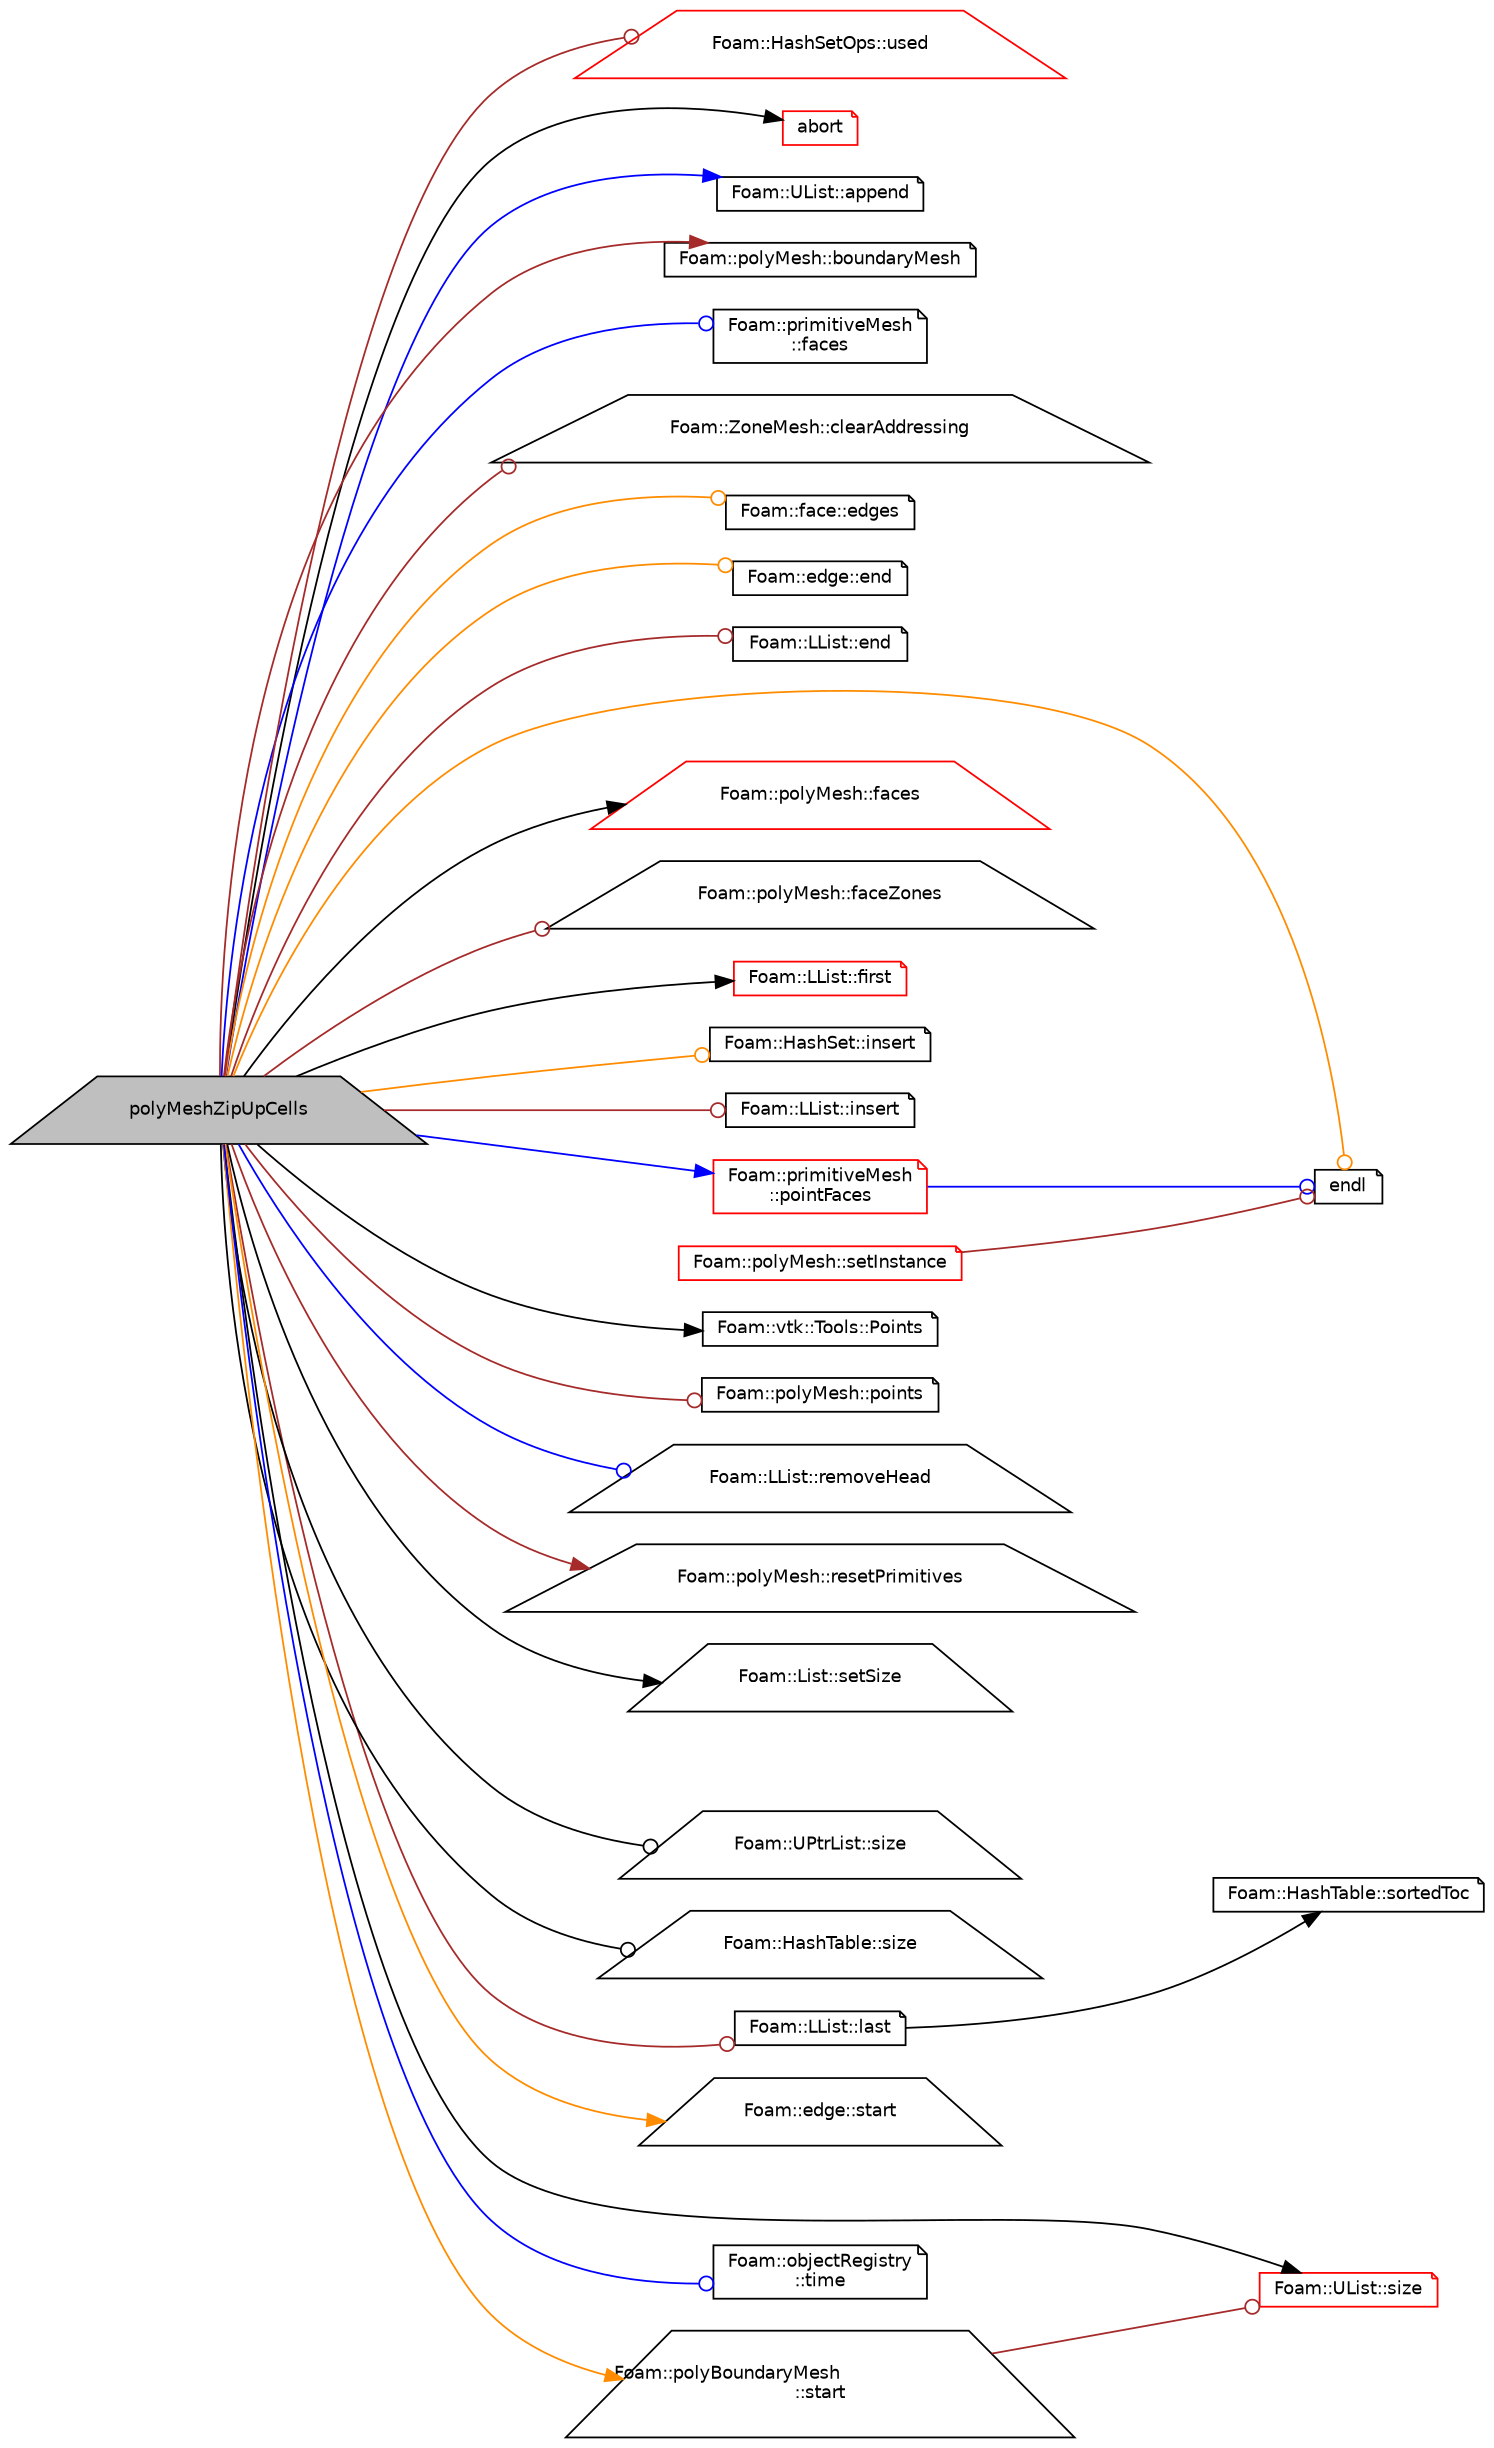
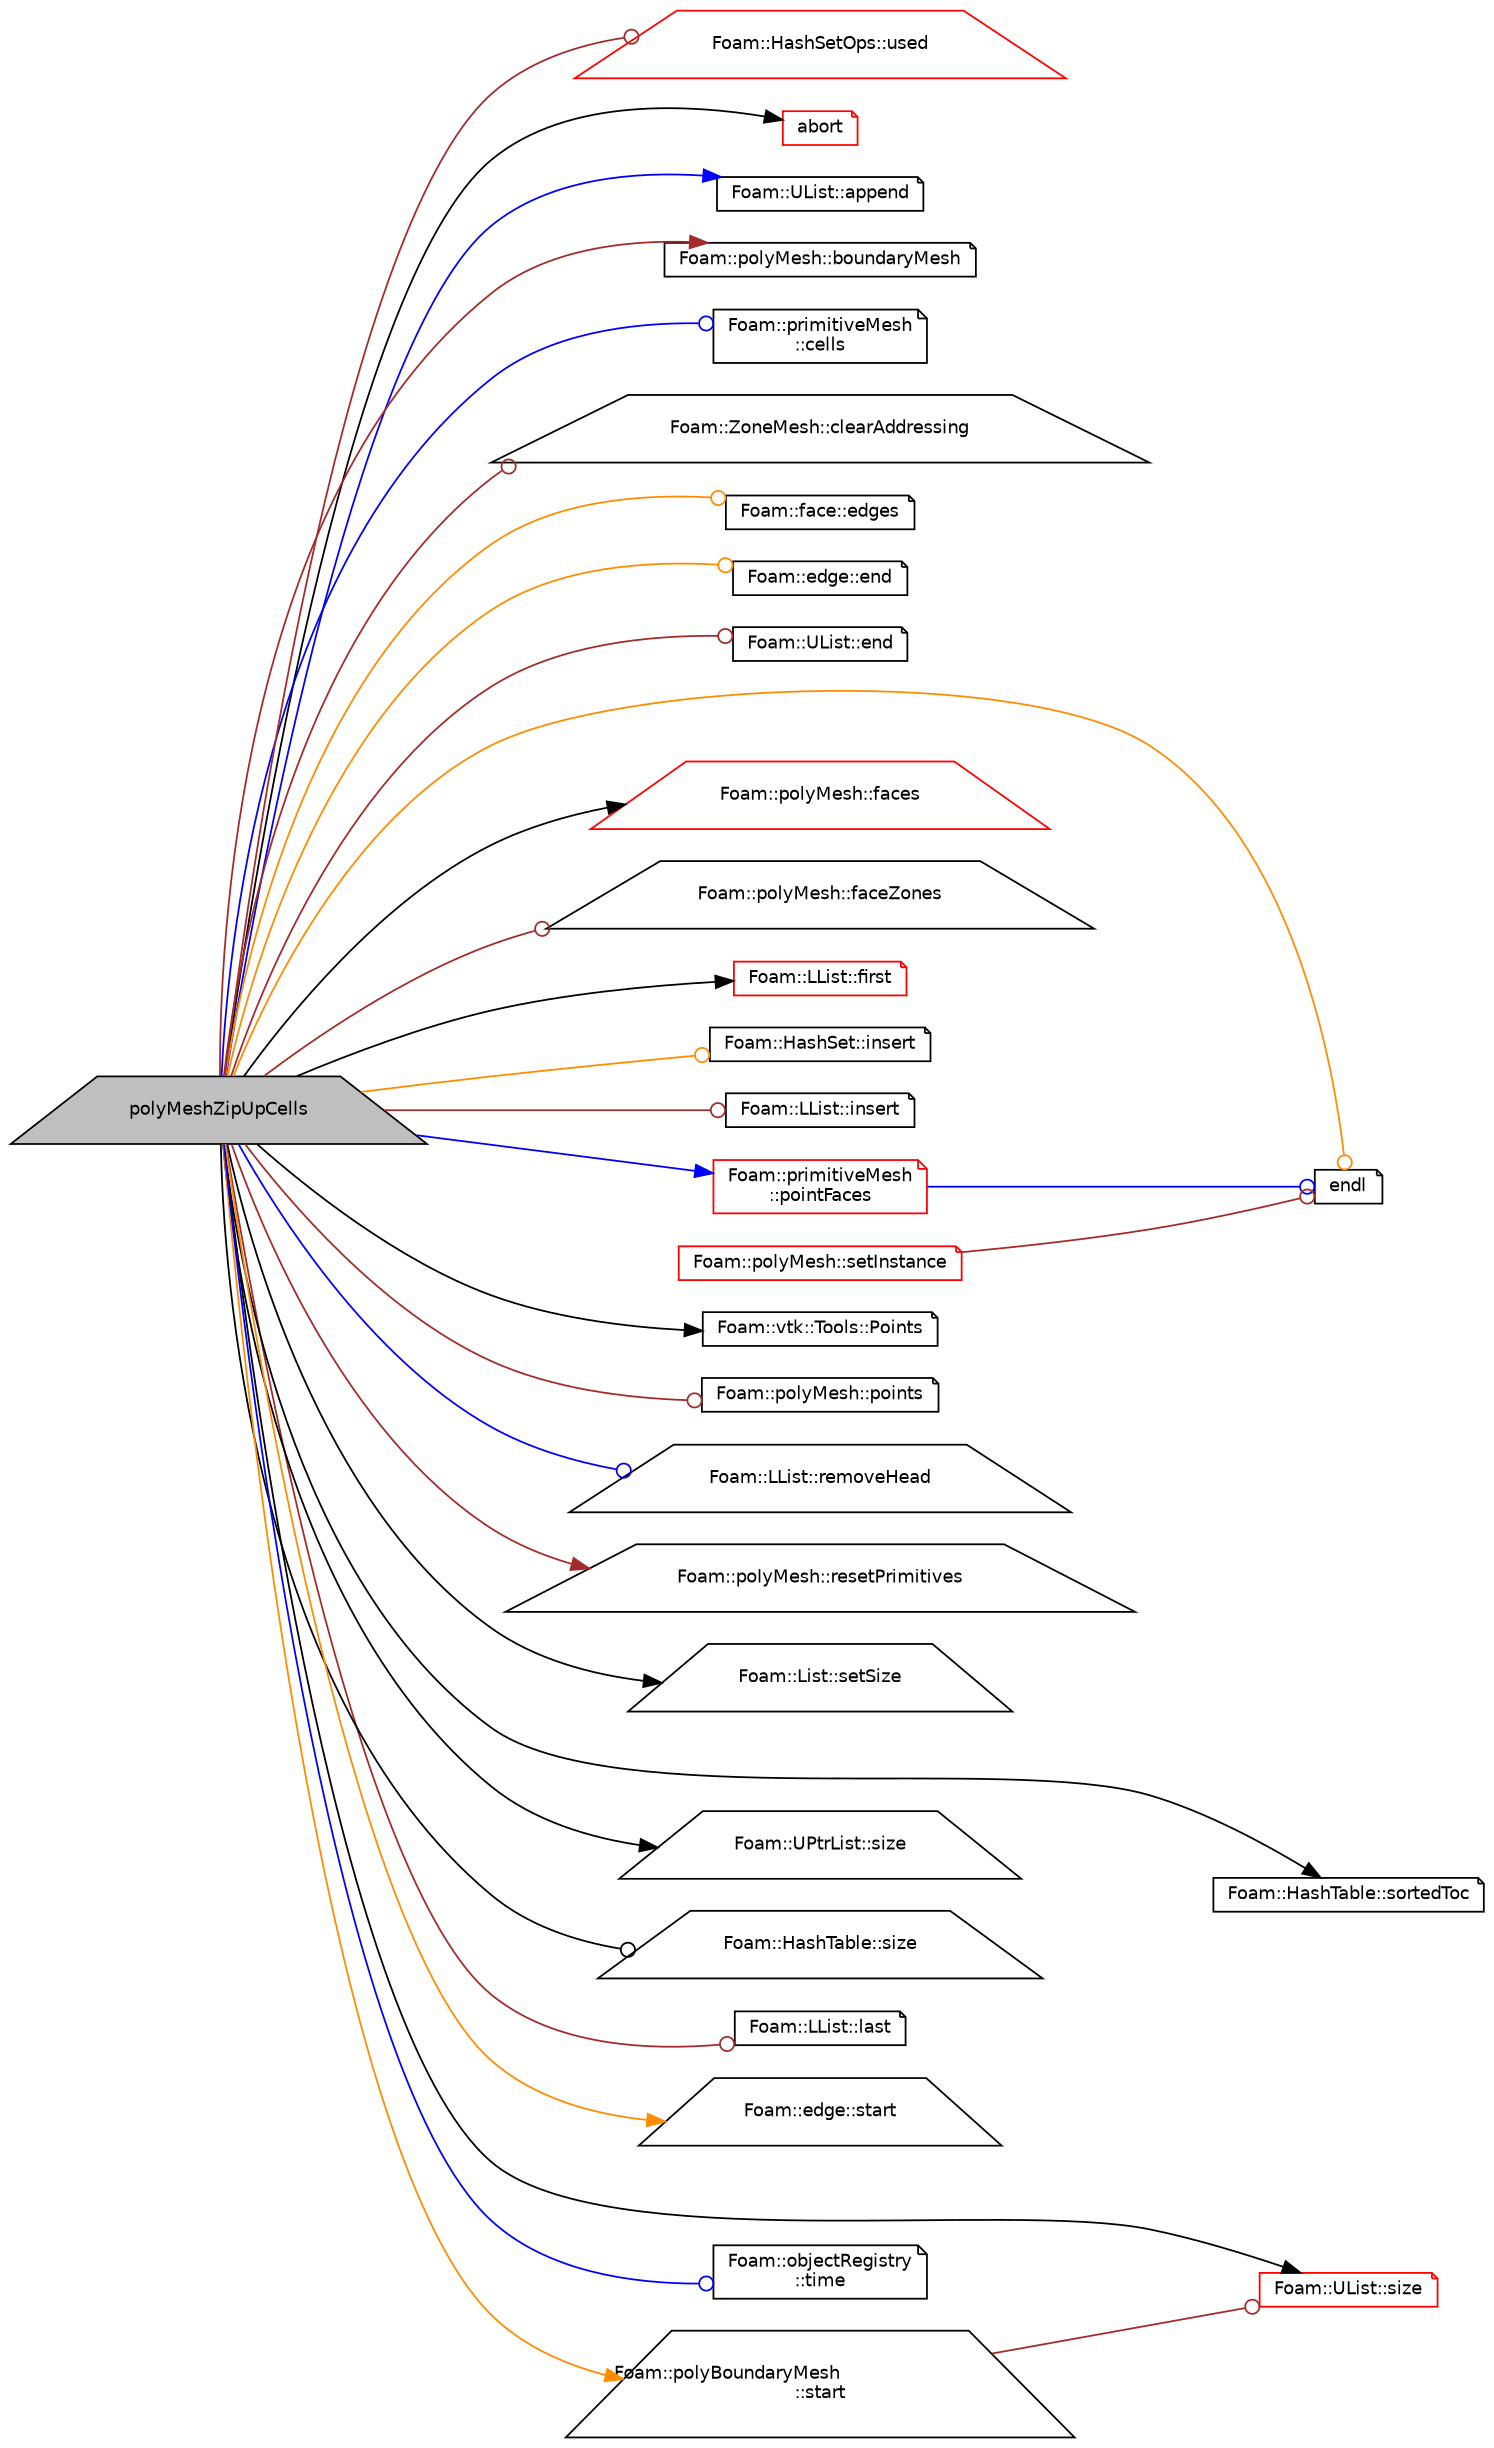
node "Foam::primitiveMesh ::faces": label "Foam::primitiveMesh ::faces" -> "Foam::primitiveMesh ::cells"
node "Foam::LList::end": label "Foam::LList::end" -> "Foam::UList::end"
edge "polyMeshZipUpCells" -> "Foam::UPtrList::size": arrowhead odot -> normal
edge "Foam::LList::last" -> "Foam::HashTable::sortedToc": now "polyMeshZipUpCells" -> "Foam::HashTable::sortedToc"
